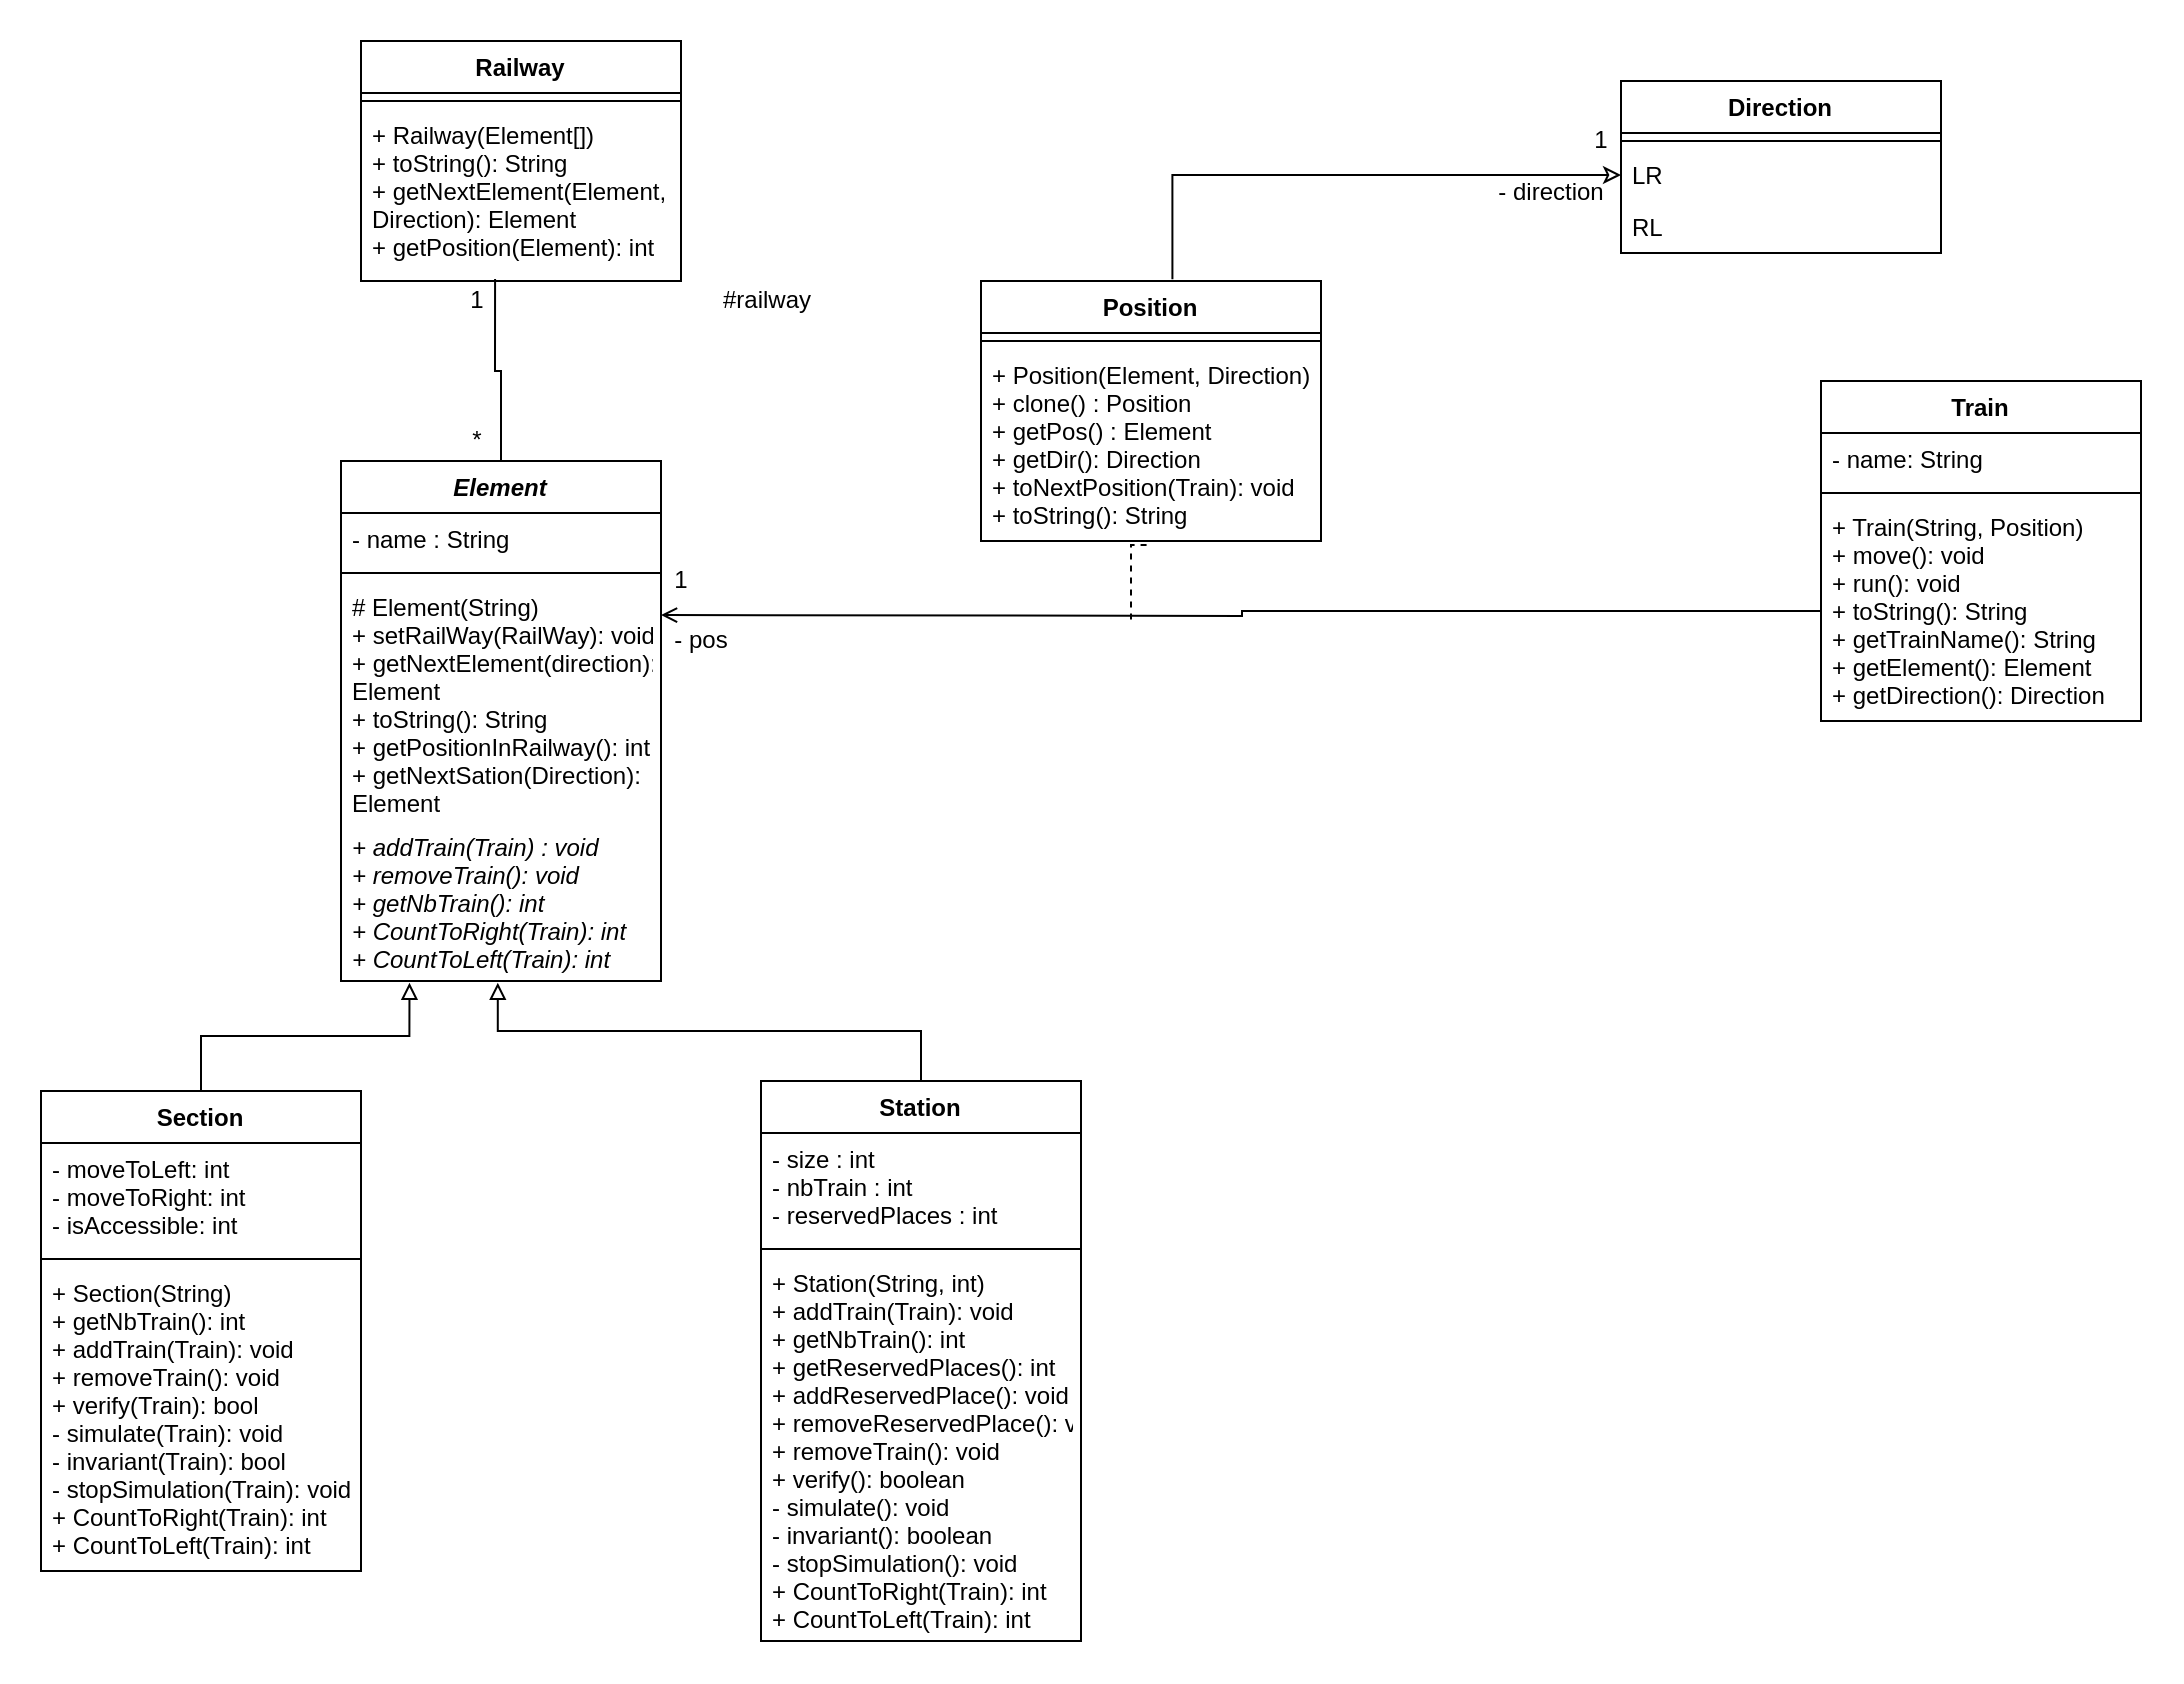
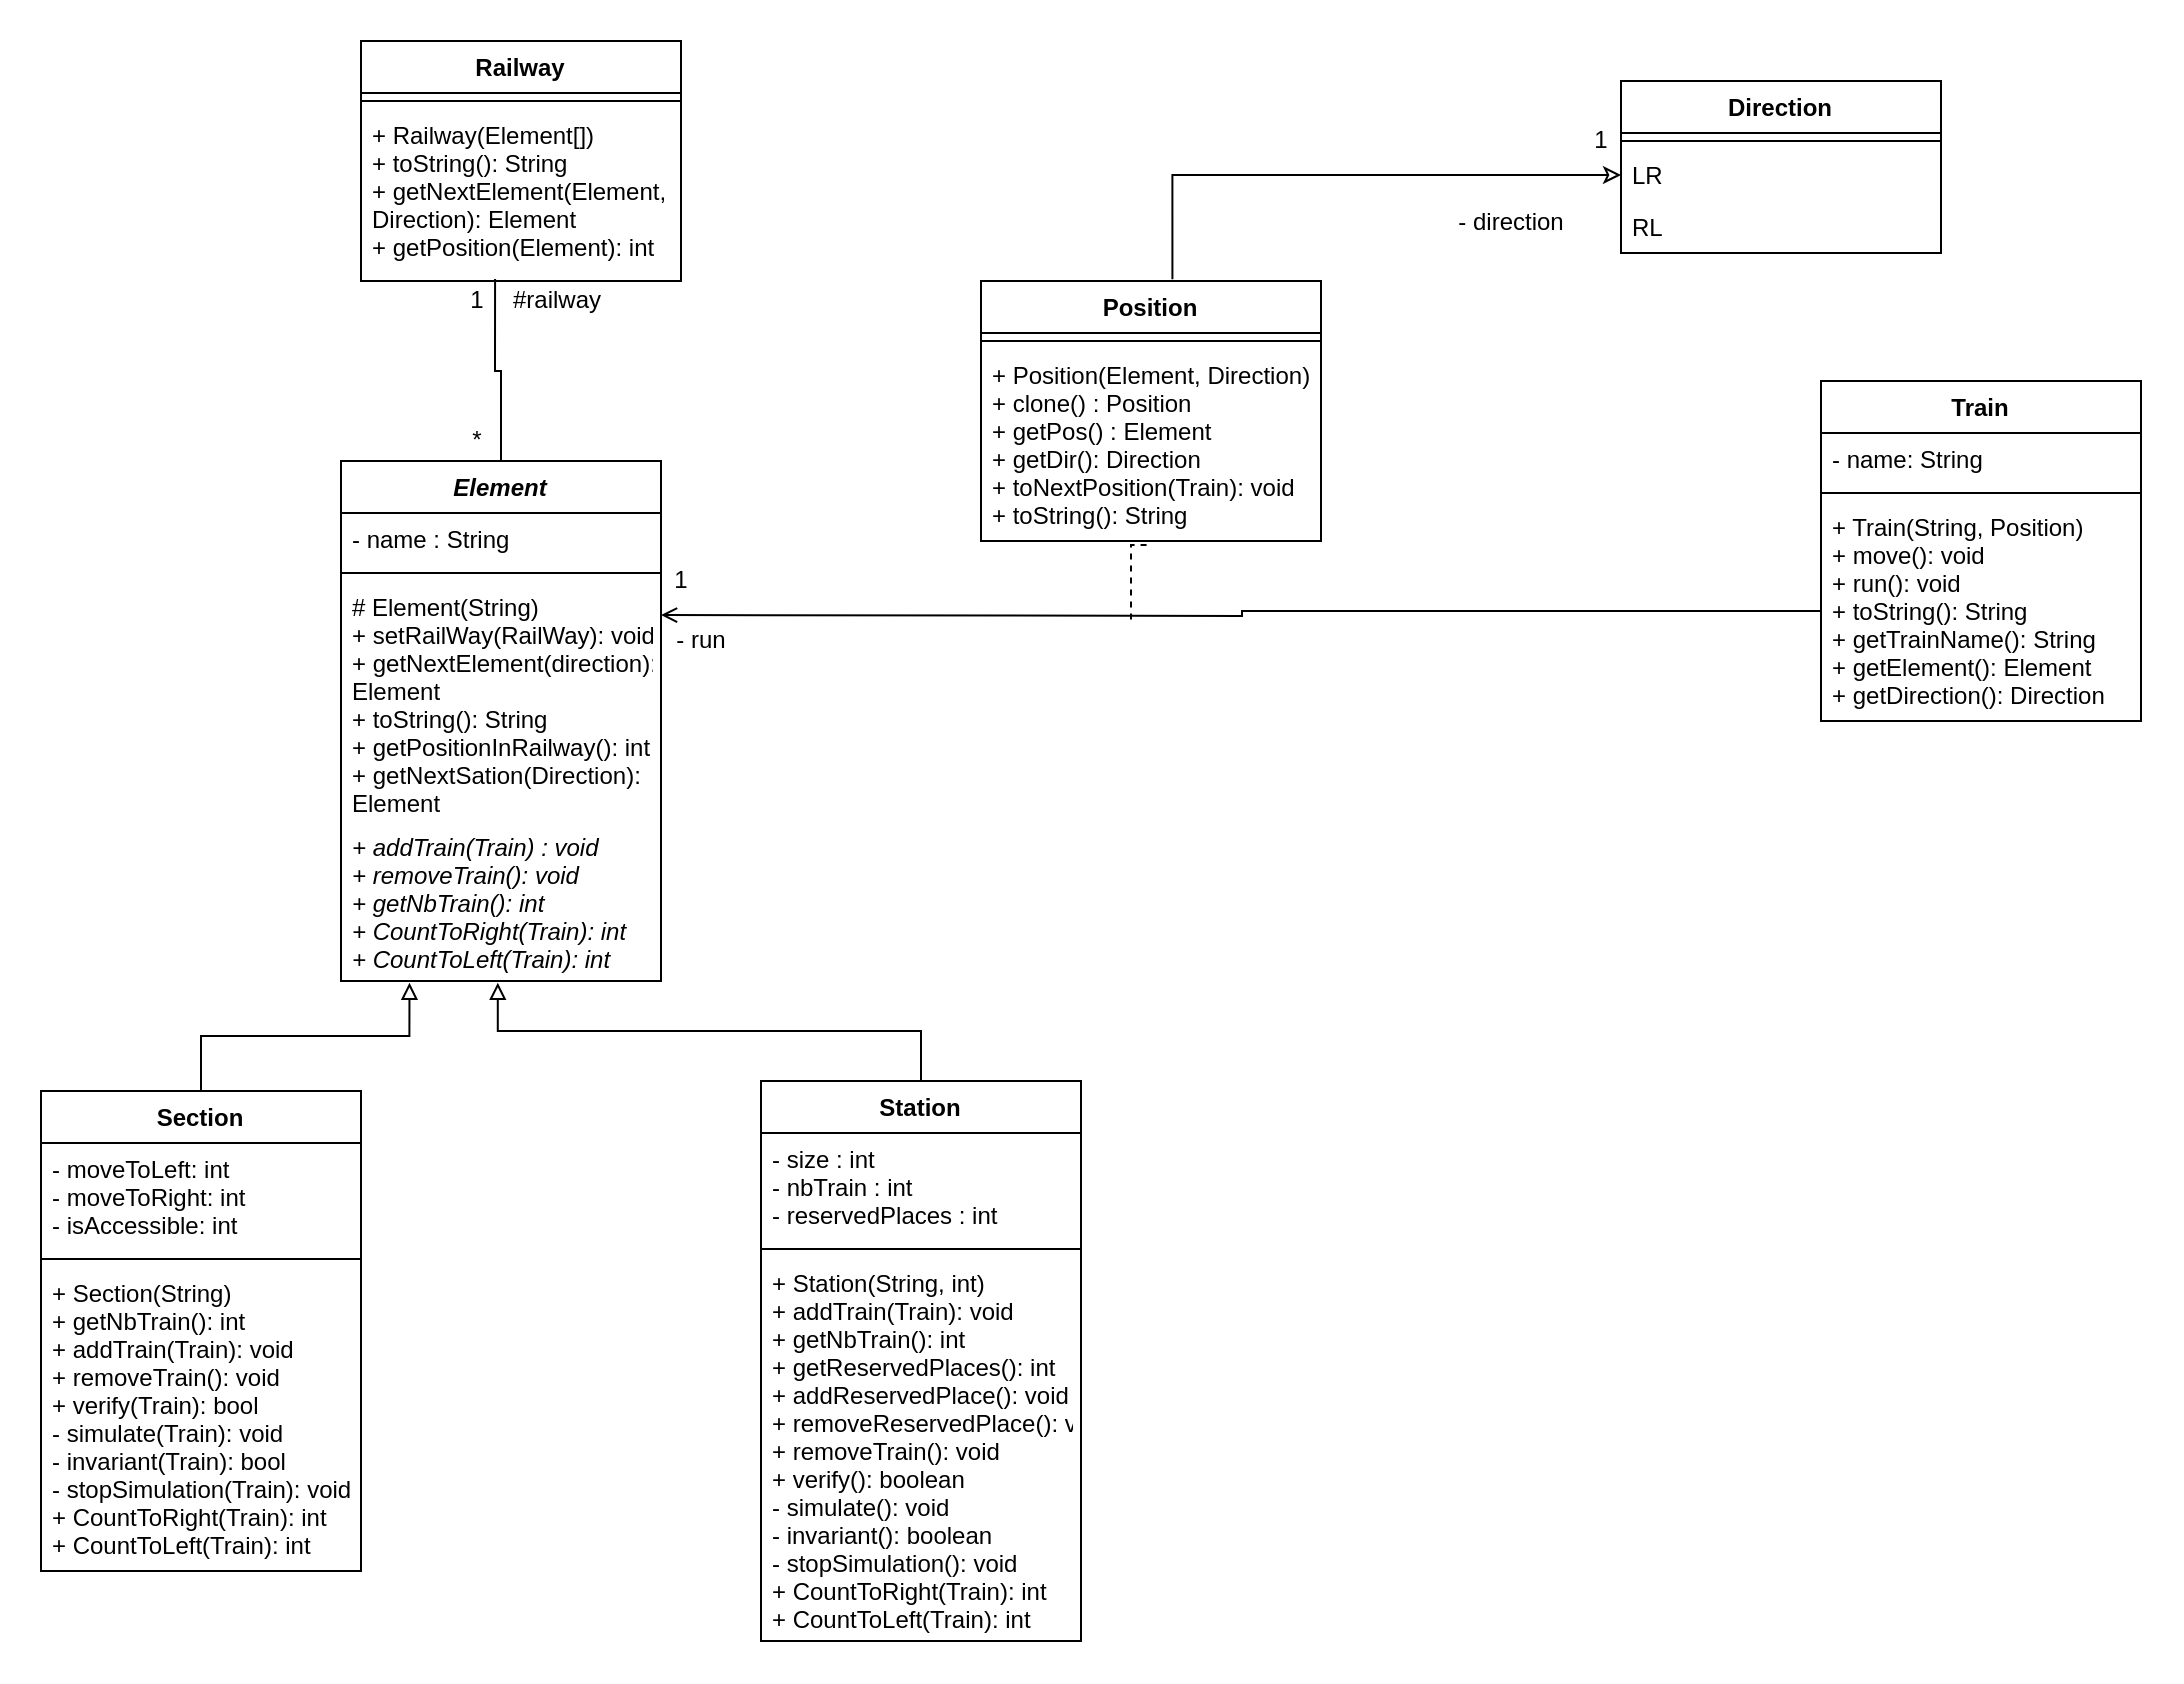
node "- direction": moved (1551, 193) -> (1511, 223)
node "#railway": moved (767, 301) -> (557, 301)
node "- pos": label "- pos" -> "- run"
